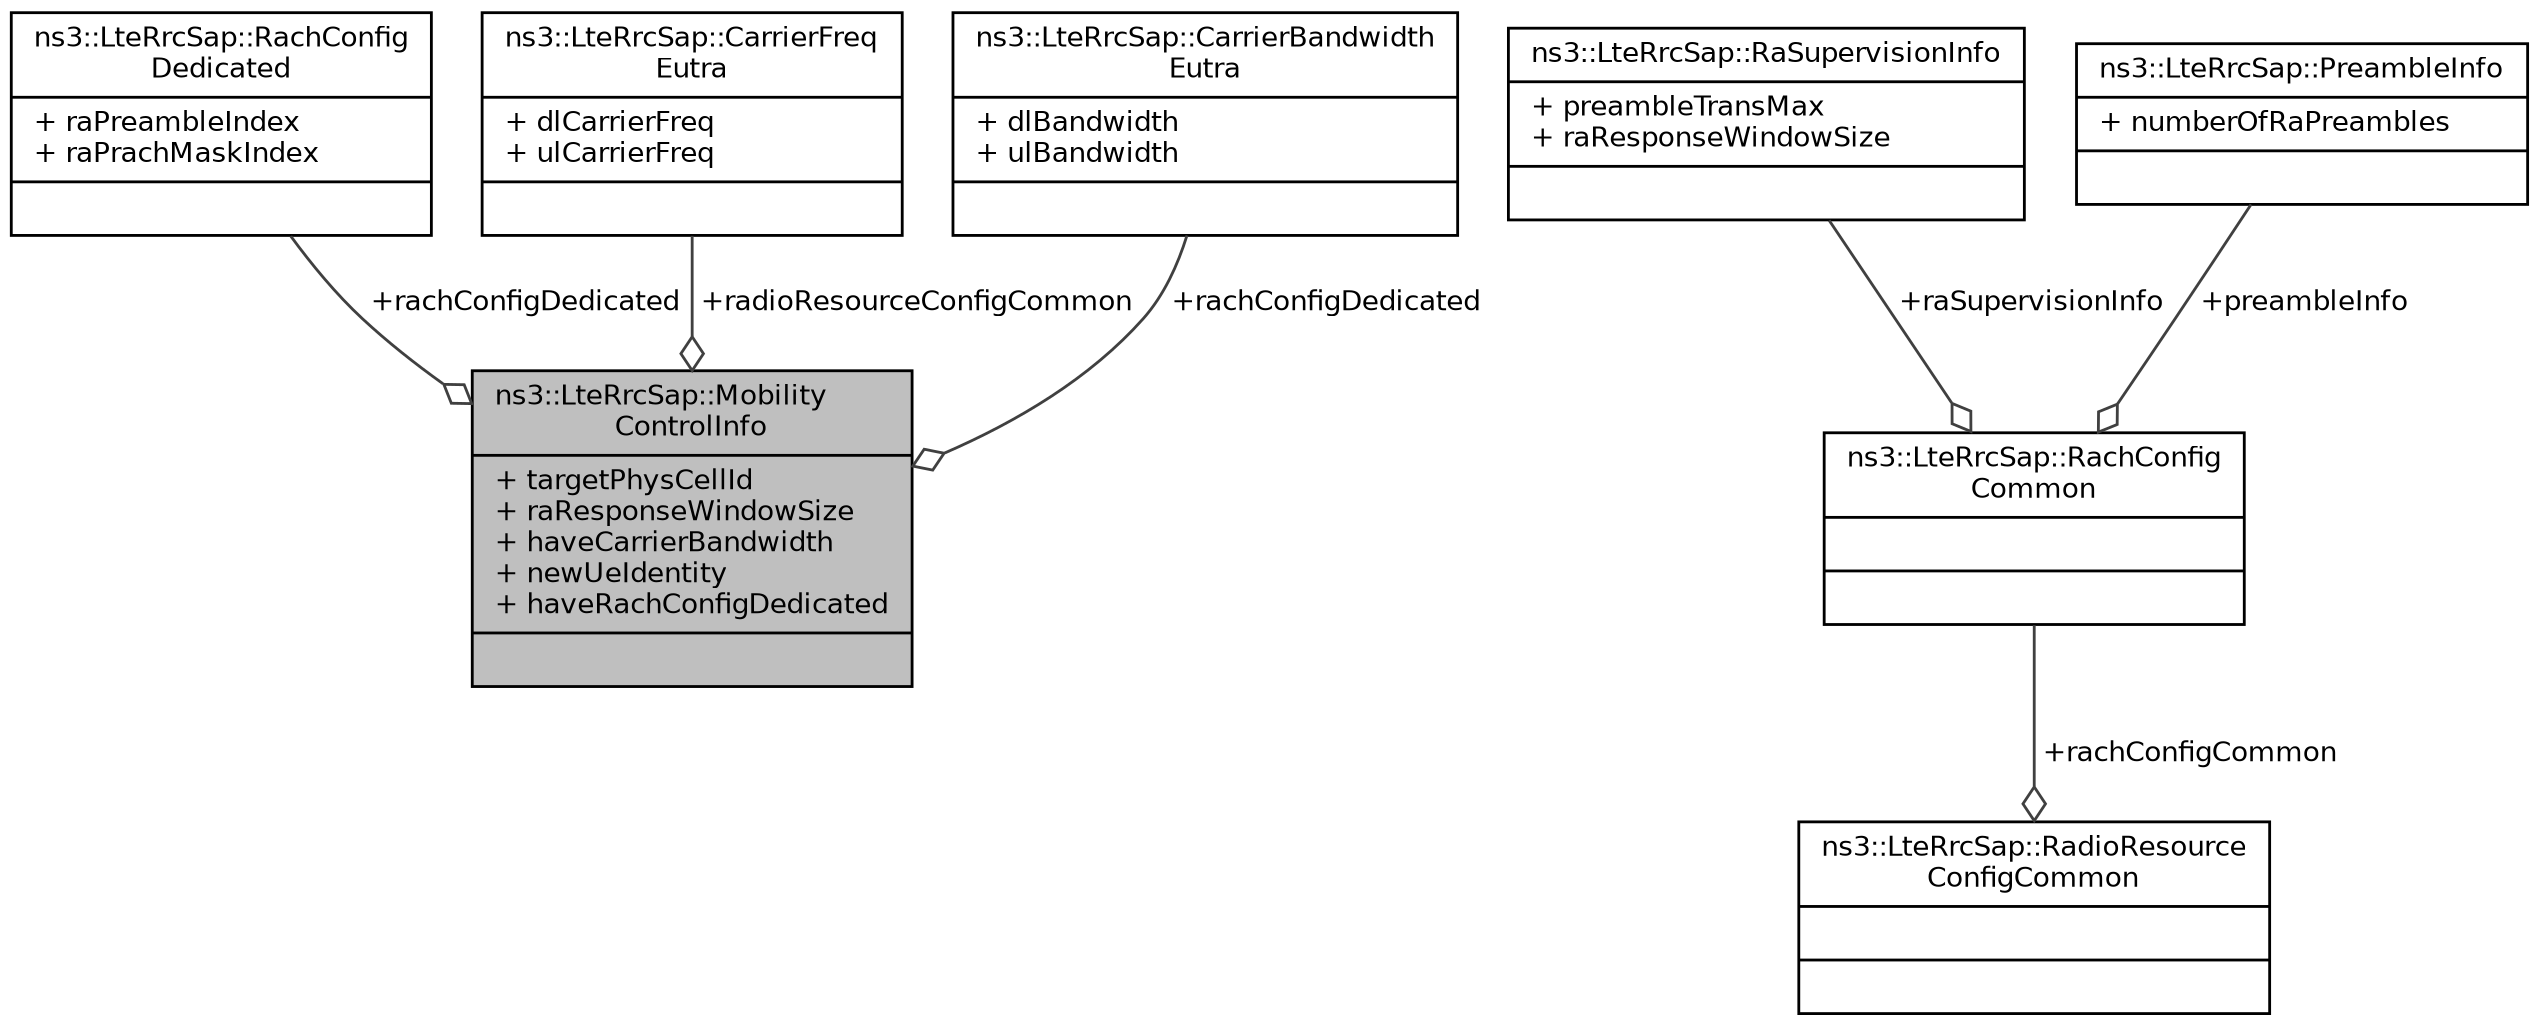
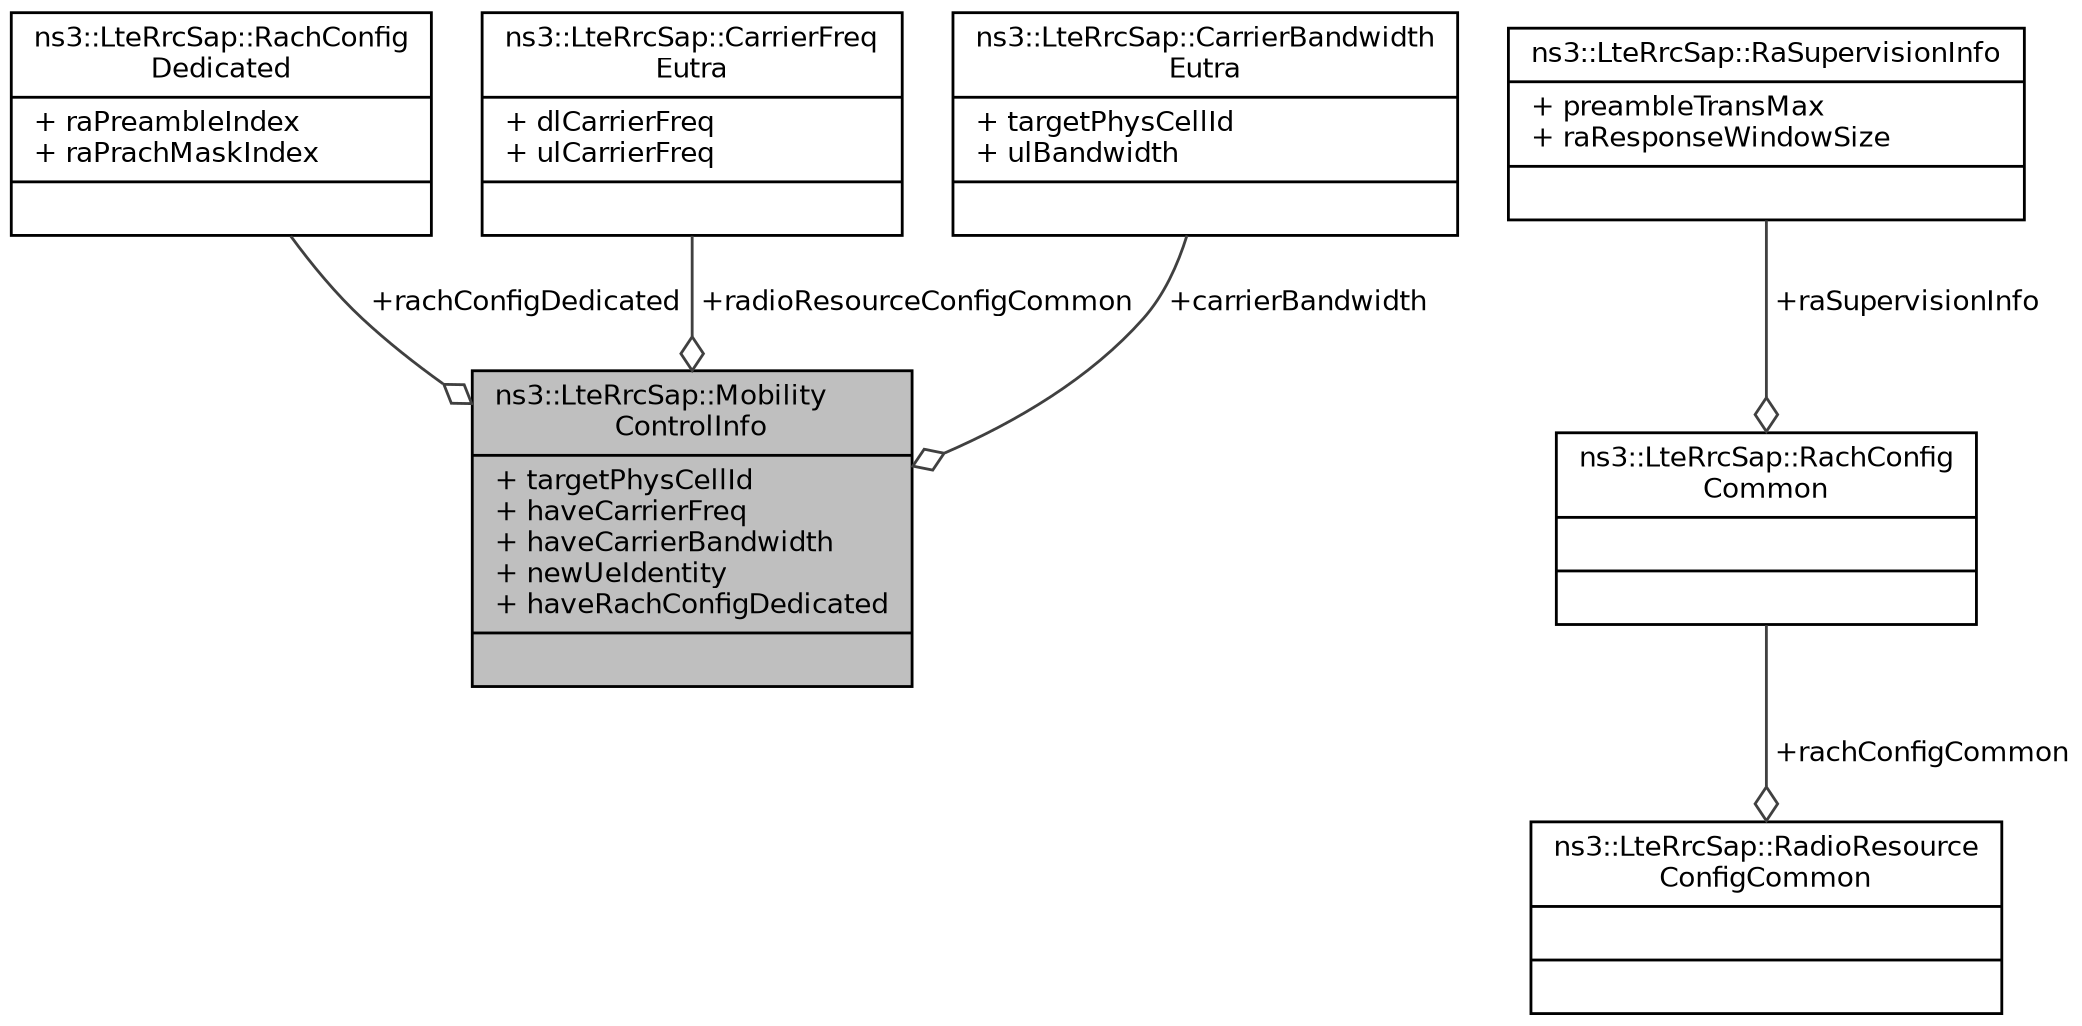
node "ns3::LteRrcSap::CarrierBandwidth": text "+ dlBandwidth" -> "+ targetPhysCellId"
node "ns3::LteRrcSap::PreambleInfo": removed
edge "ns3::LteRrcSap::CarrierBandwidth" -> "ns3::LteRrcSap::Mobility": label " +rachConfigDedicated" -> " +carrierBandwidth"
node "ns3::LteRrcSap::Mobility": text "+ raResponseWindowSize" -> "+ haveCarrierFreq"
